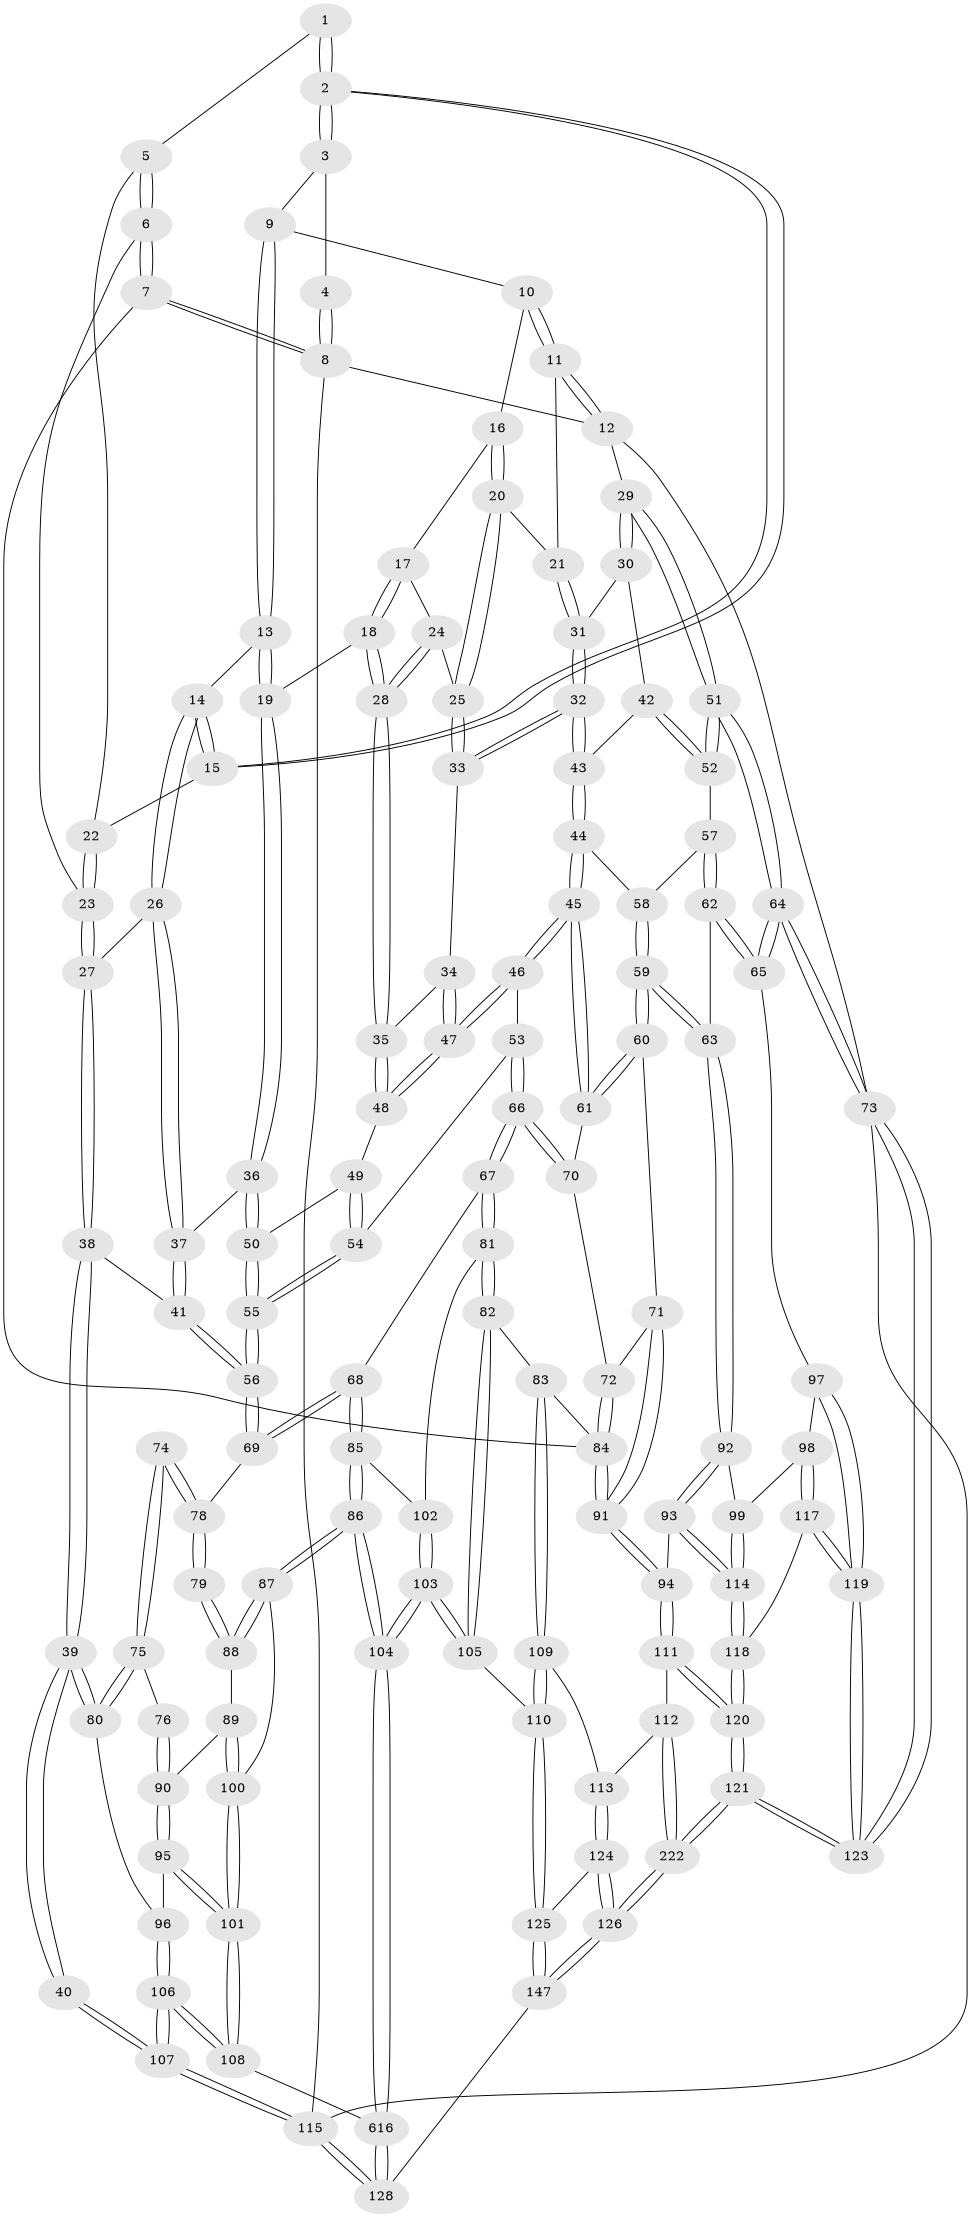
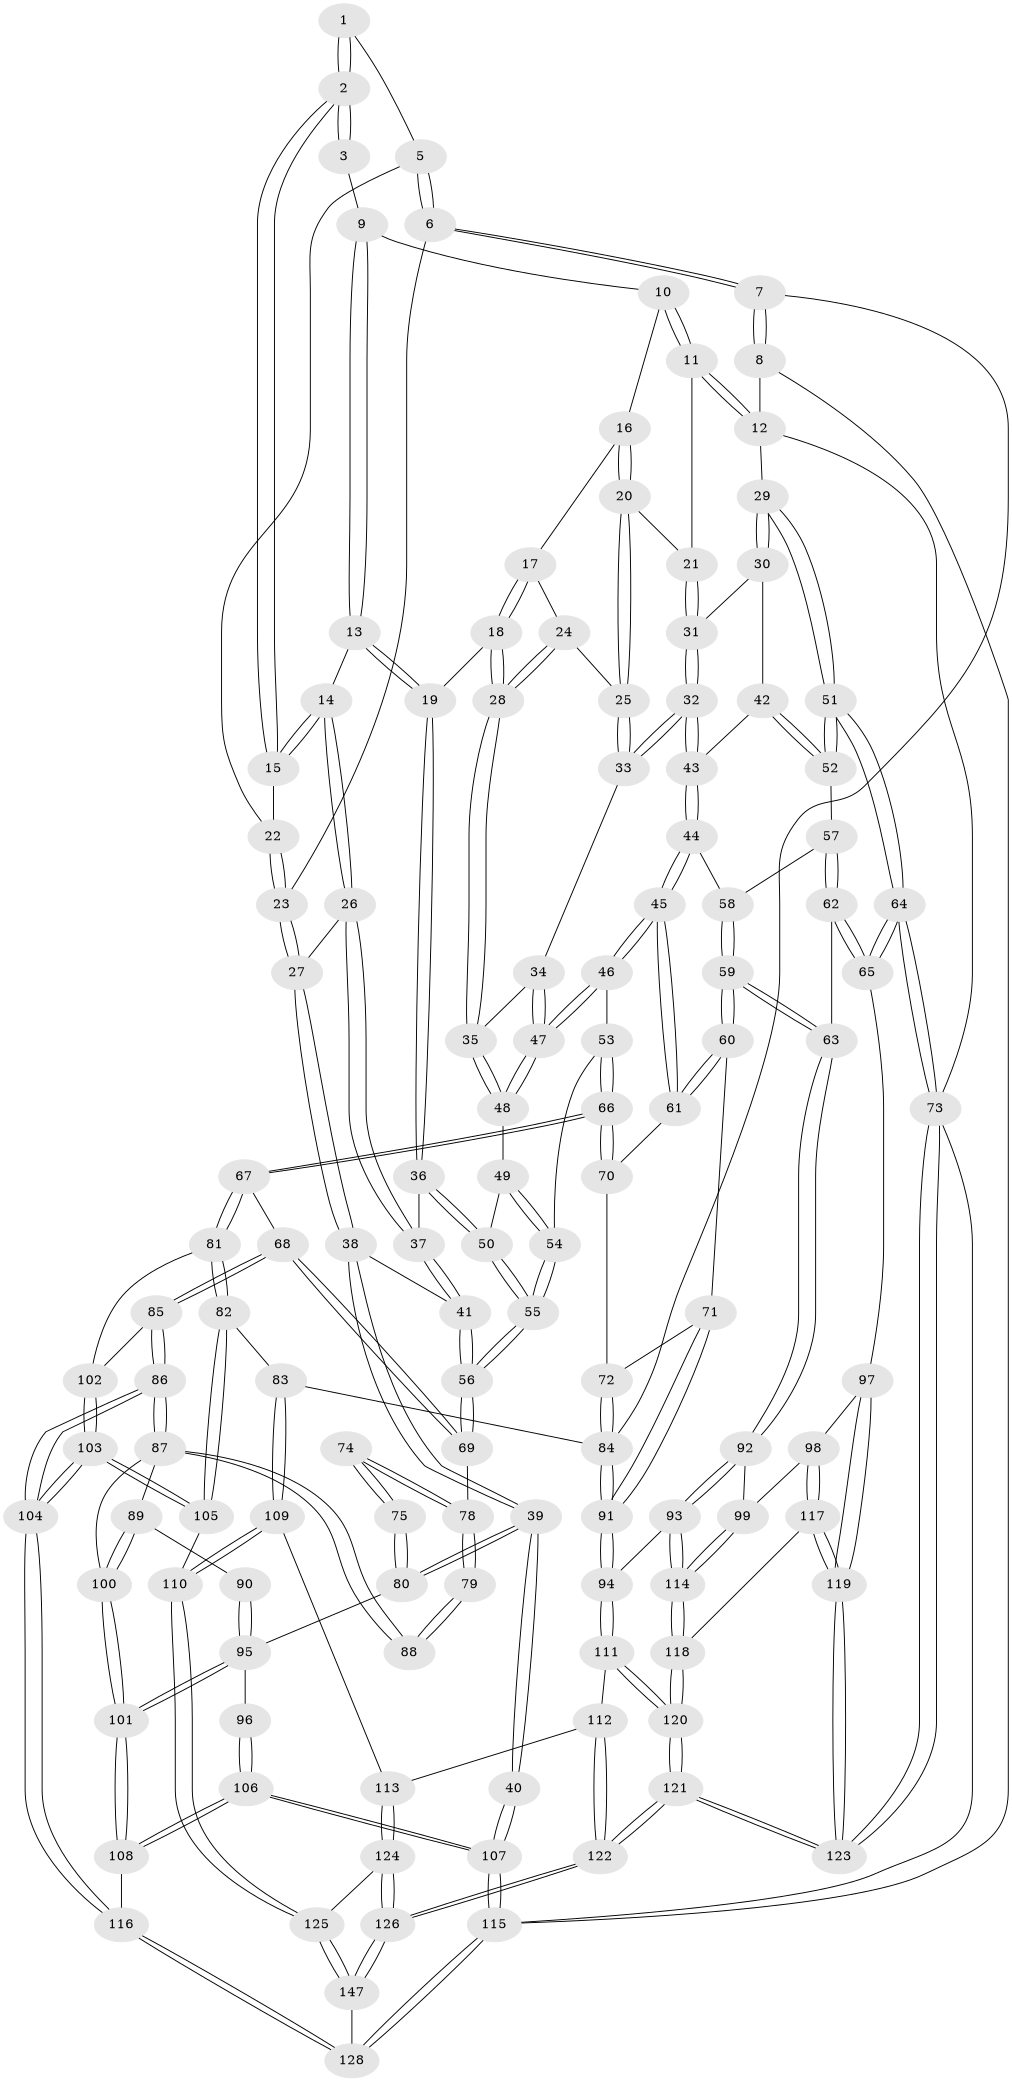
node "4": removed
edge "88" -- "89": now "87" -- "89"
node "76": removed
edge "80" -- "96": now "80" -- "95"
node "222": label "222" -> "122"
node "616": label "616" -> "116"
